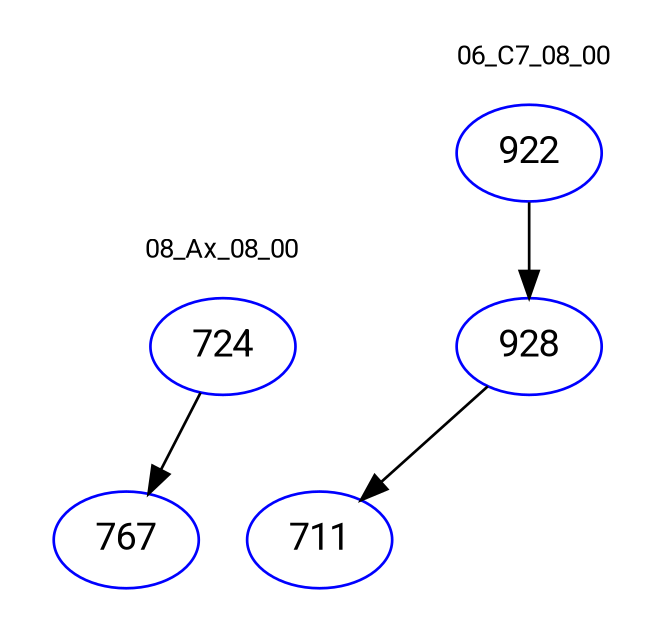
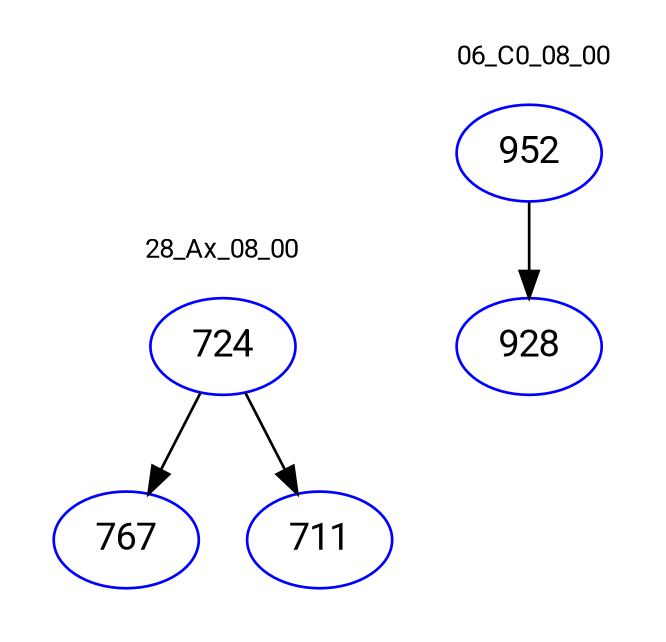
cluster "06_C7_08_00": label "06_C7_08_00" -> "06_C0_08_00"
node "922": label "922" -> "952"
cluster "08_Ax_08_00": label "08_Ax_08_00" -> "28_Ax_08_00"
edge "928" -> "711": now "724" -> "711"
